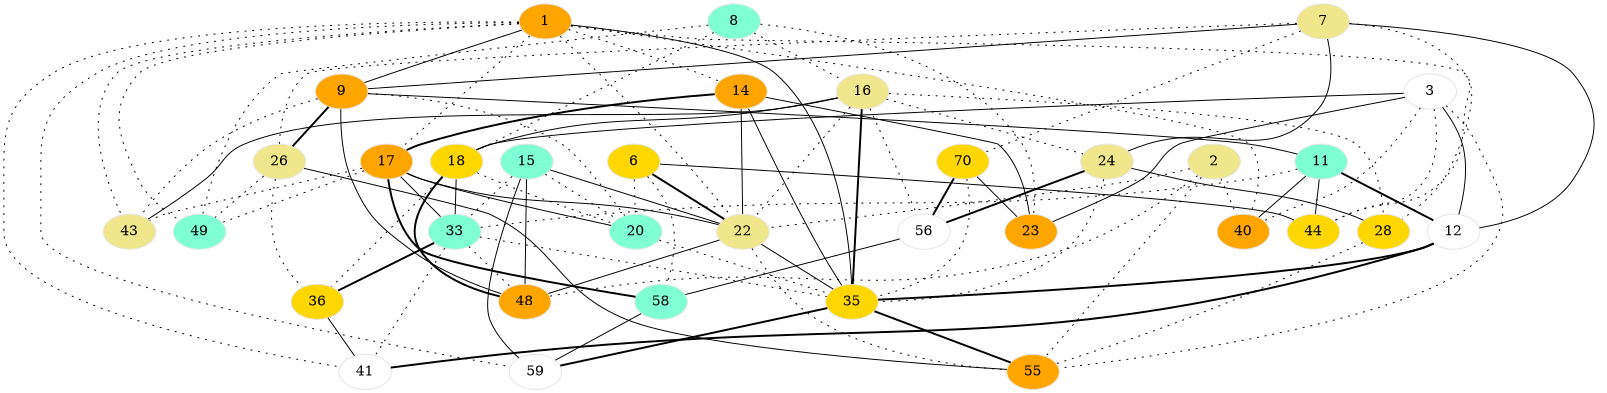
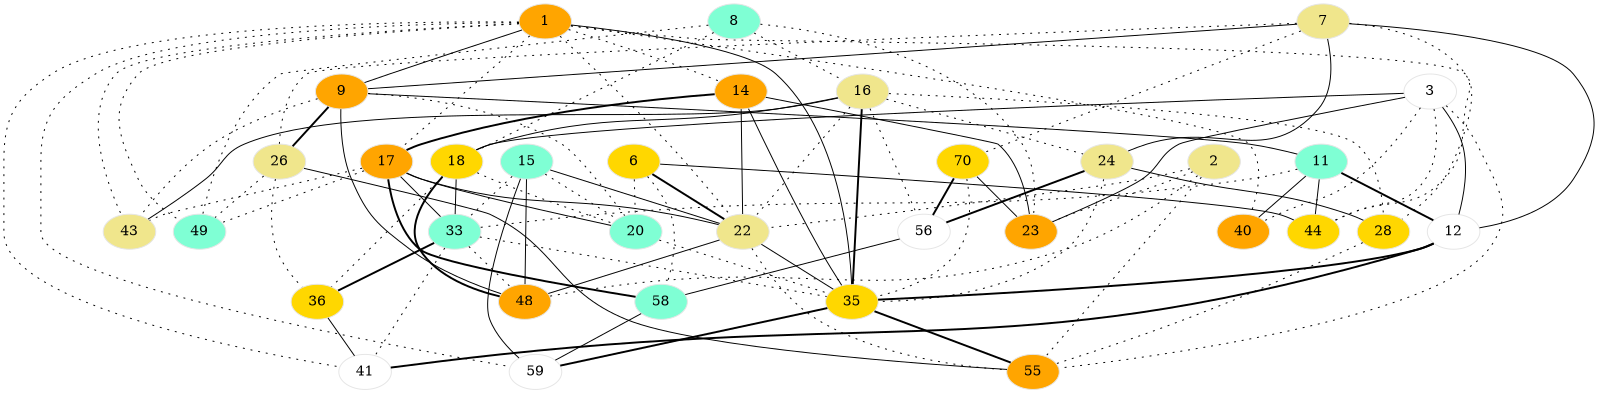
edge "2" -- "40": now "2" -- "23"
